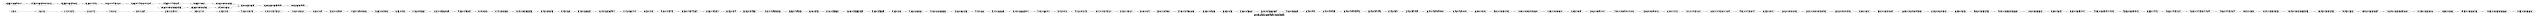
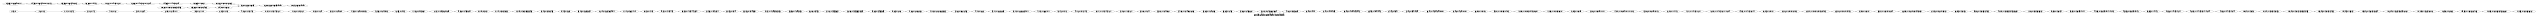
node "33, 193: 0 1 90 91 94 95": label "33, 193: 0 1 90 91 94 95" -> "63, 193: 0 1 90 91 94 95"
